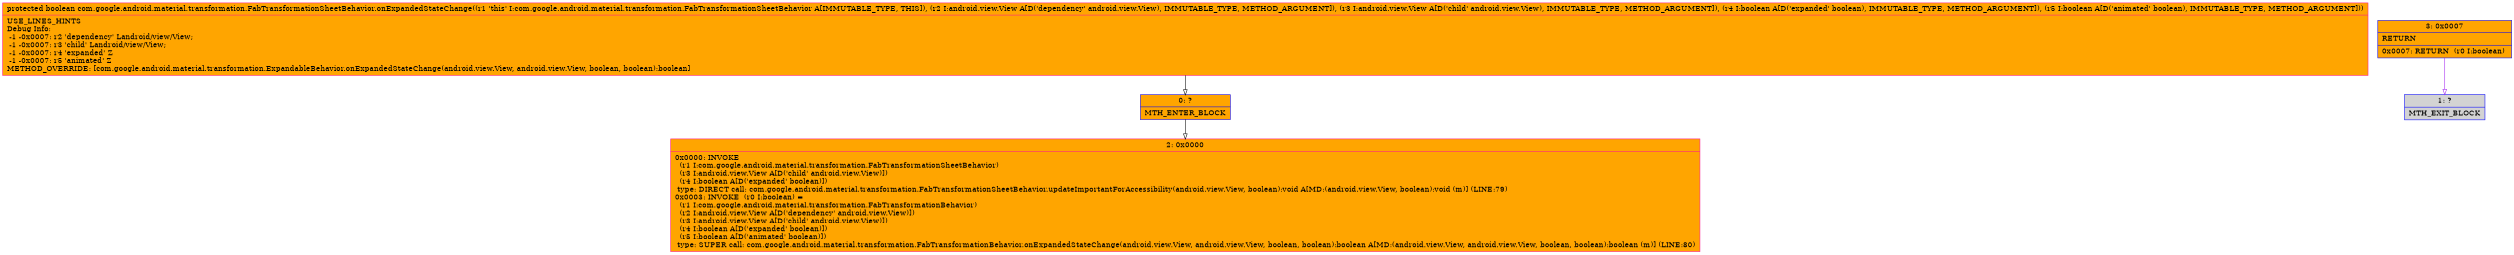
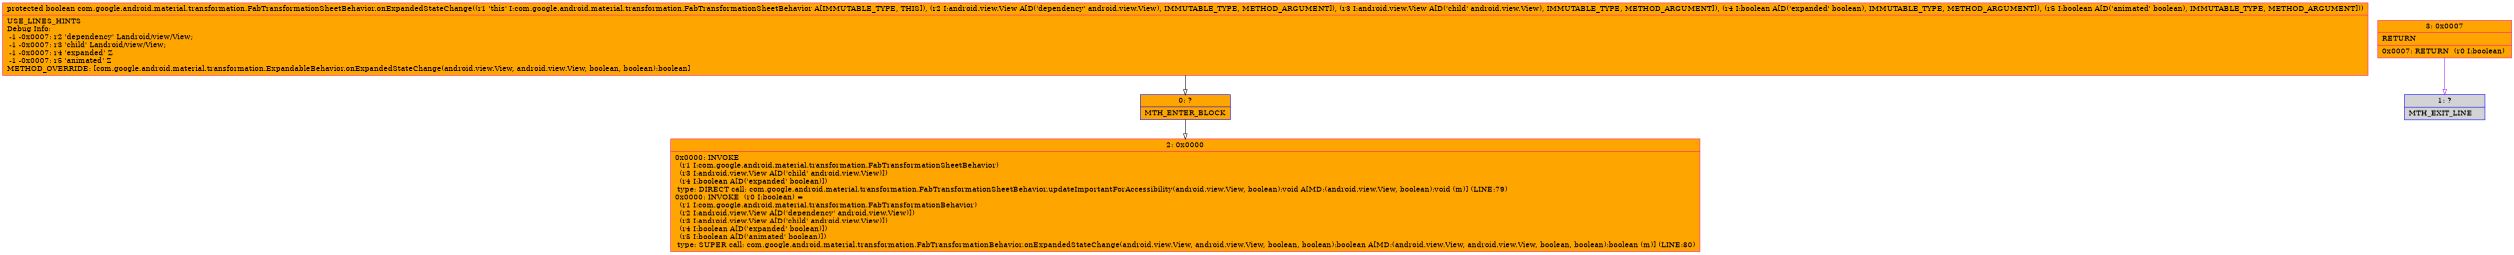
node "3: 0x0007": color blue -> deeppink
node "1: ?": text "MTH_EXIT_BLOCK" -> "MTH_EXIT_LINE"
node "2: 0x0000": text "0x0003: INVOKE  (r0 I:boolean) =" -> "0x0000: INVOKE  (r0 I:boolean) ="
